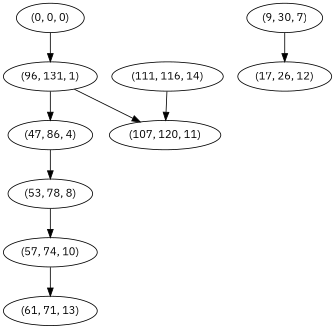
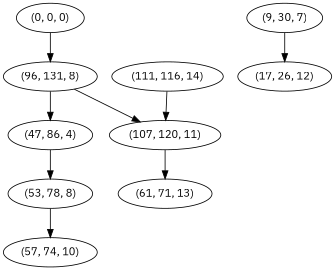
node "(96, 131, 1)": label "(96, 131, 1)" -> "(96, 131, 8)"
edge "(57, 74, 10)" -> "(61, 71, 13)": now "(107, 120, 11)" -> "(61, 71, 13)"
